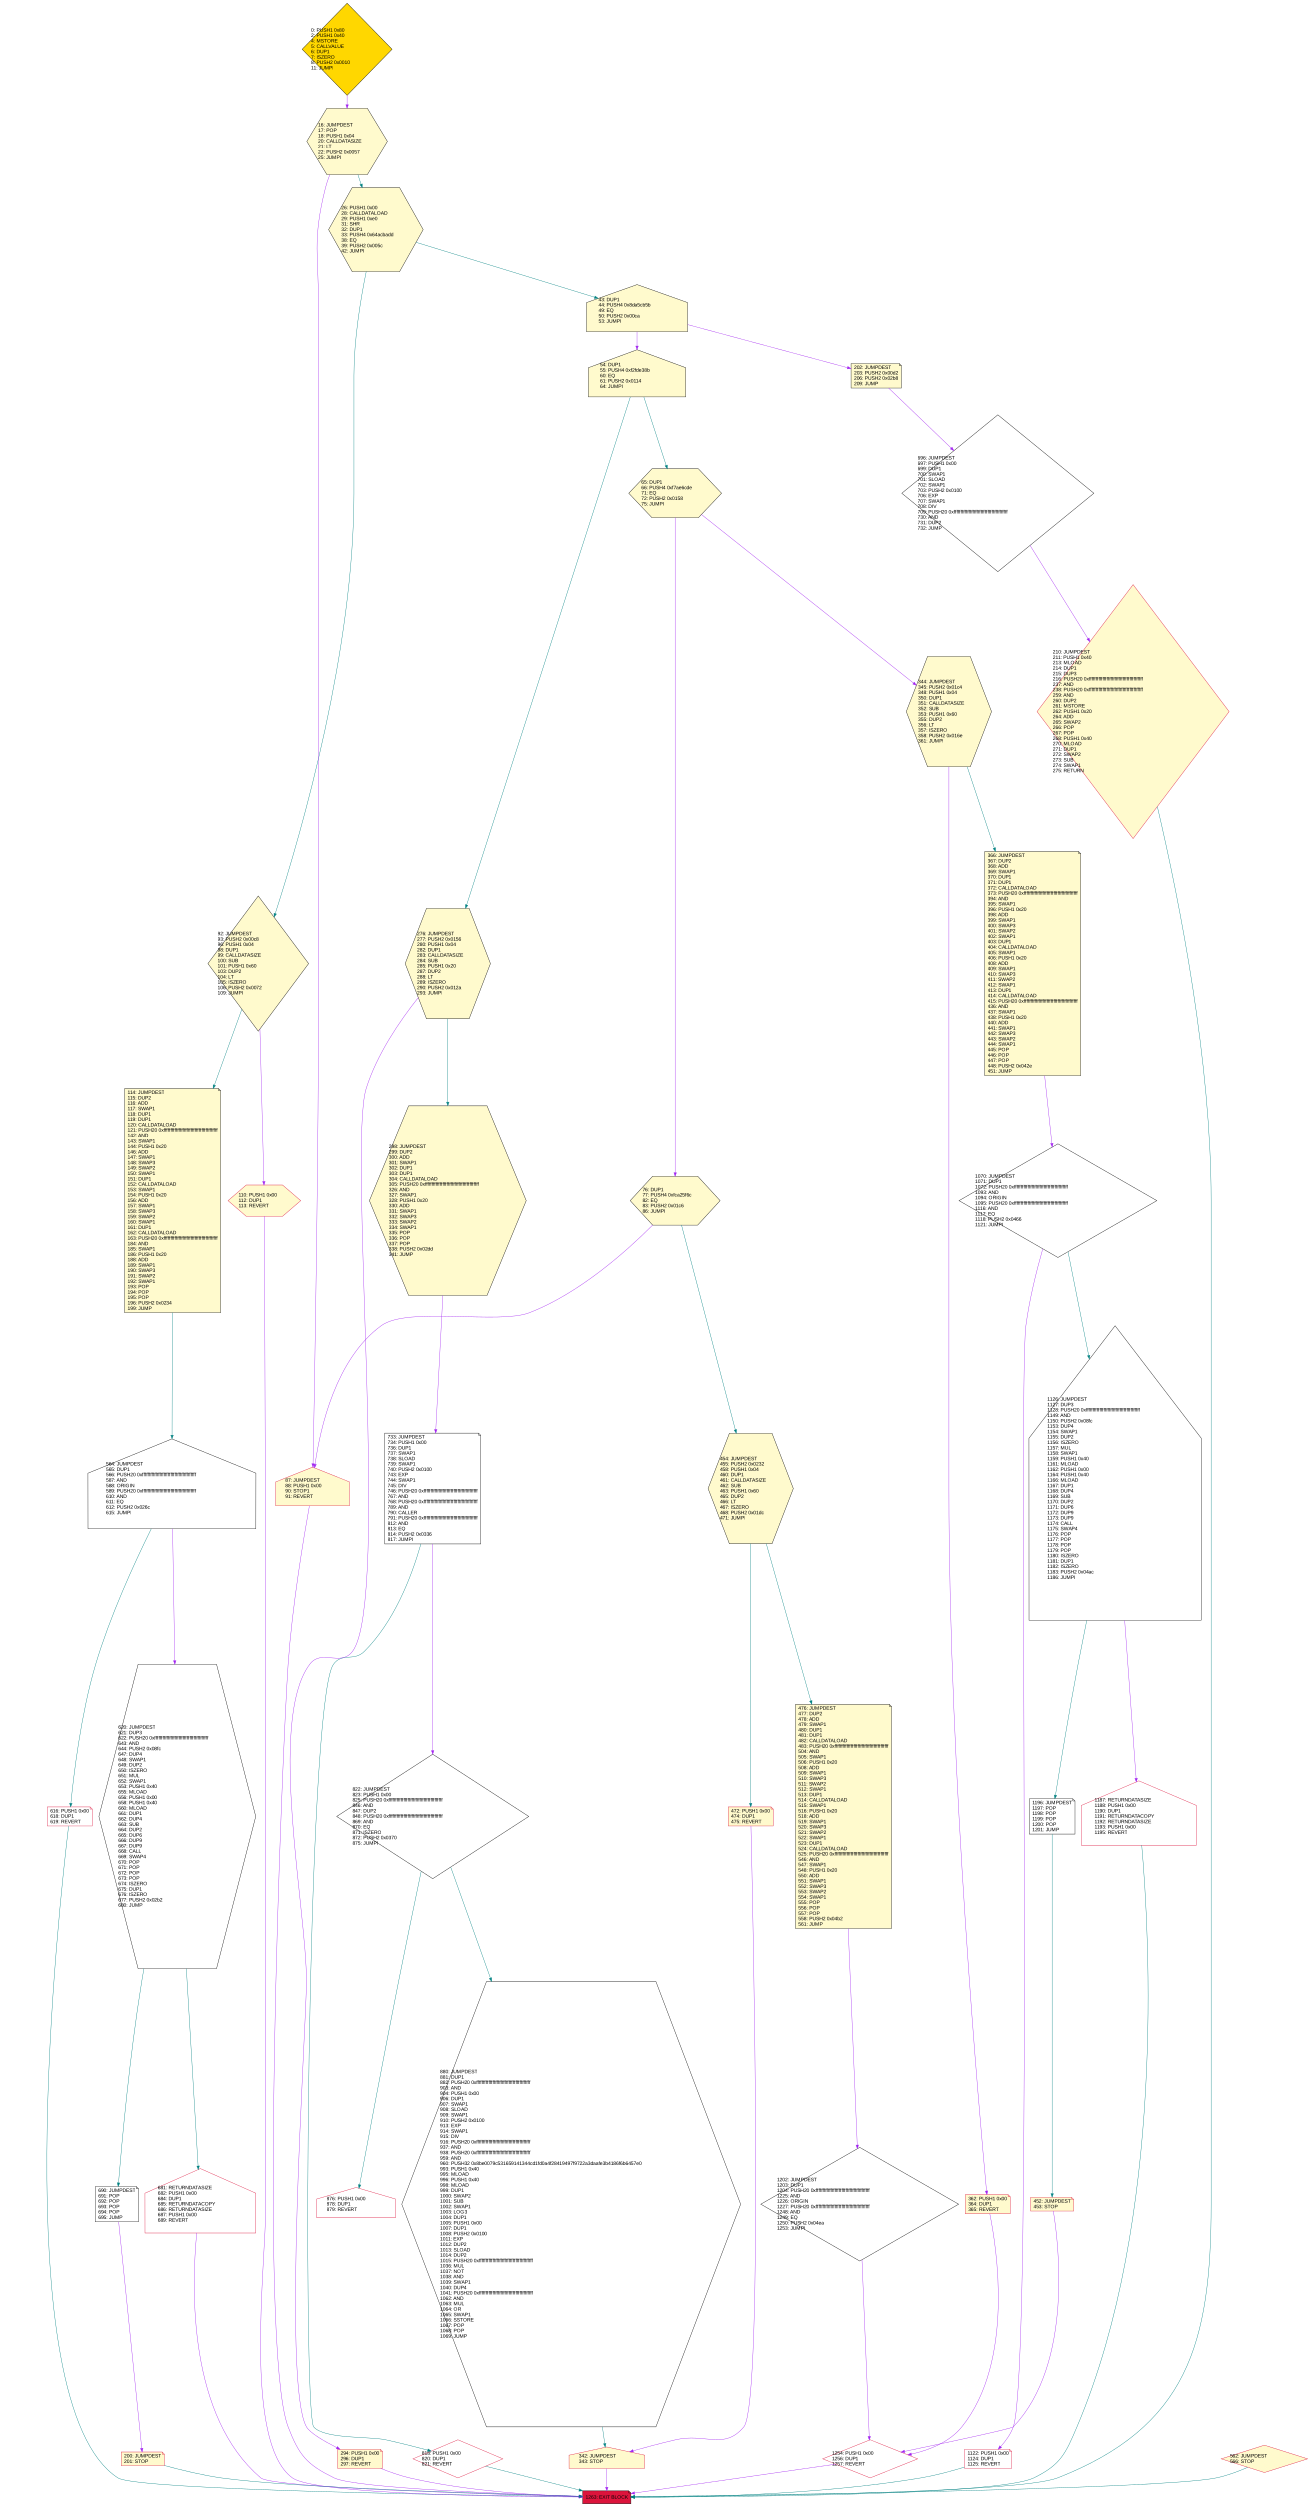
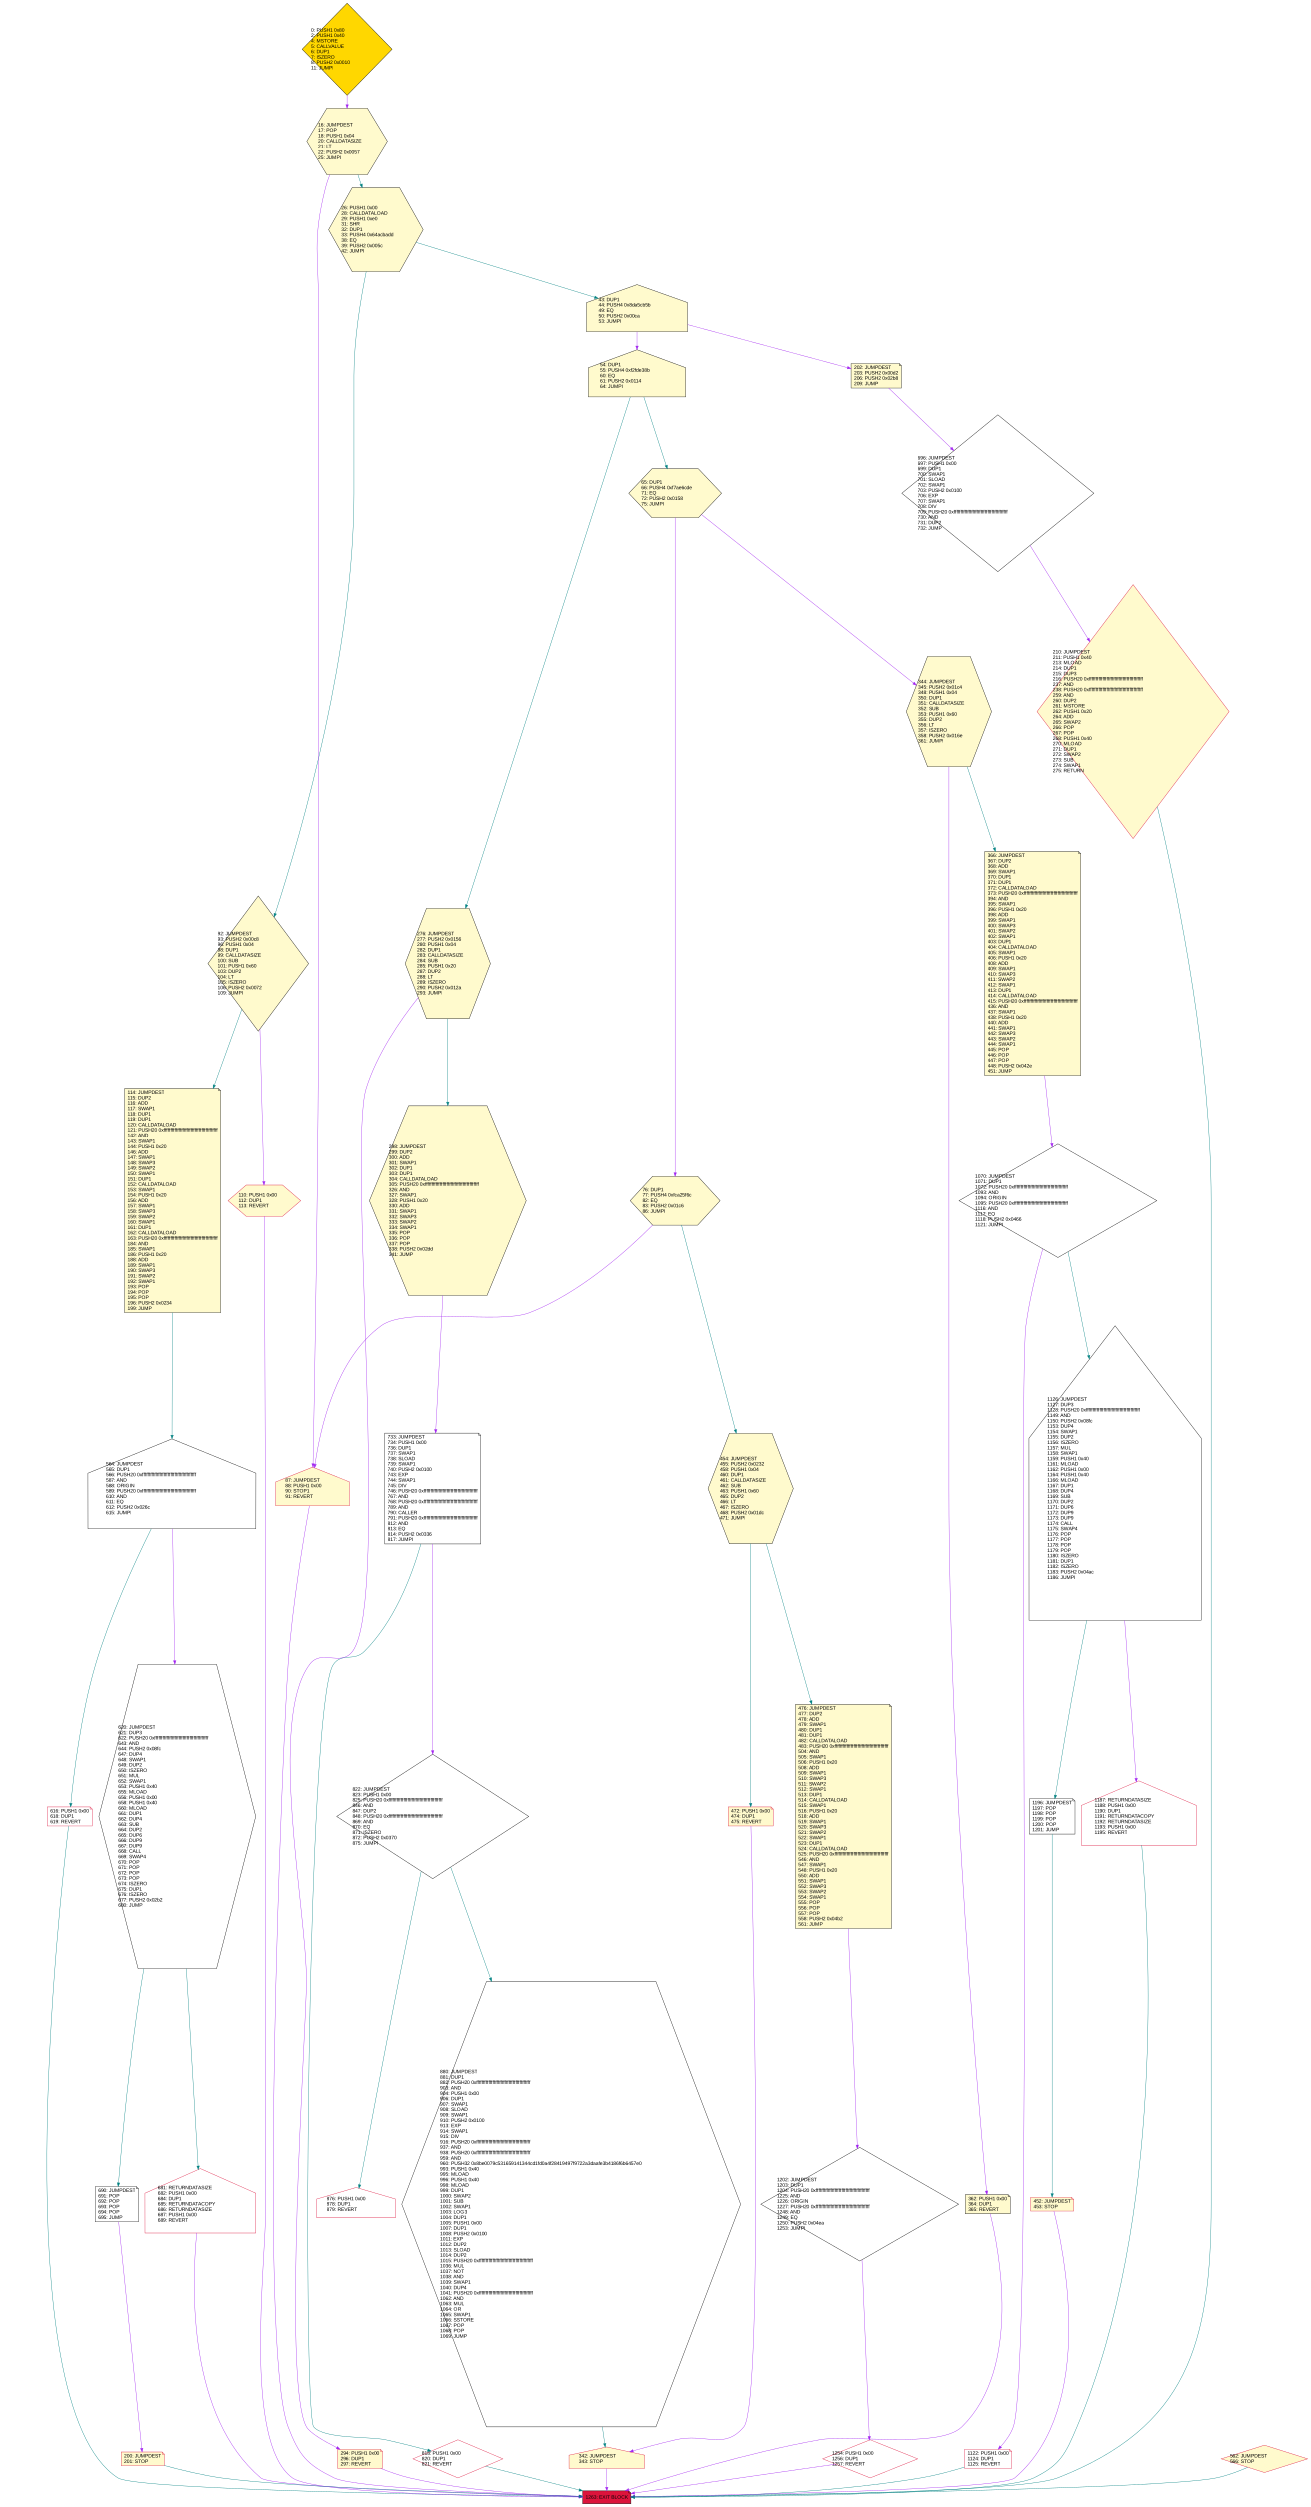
node "362: PUSH1 0x00 364: DUP1 365: REVERT": color crimson -> black
edge "362: PUSH1 0x00 364: DUP1 365: REVERT" -> "1254: PUSH1 0x00 1256: DUP1 1257: REVERT": now "362: PUSH1 0x00 364: DUP1 365: REVERT" -> "1263: EXIT BLOCK"
edge "452: JUMPDEST 453: STOP" -> "1254: PUSH1 0x00 1256: DUP1 1257: REVERT": now "452: JUMPDEST 453: STOP" -> "1263: EXIT BLOCK"
